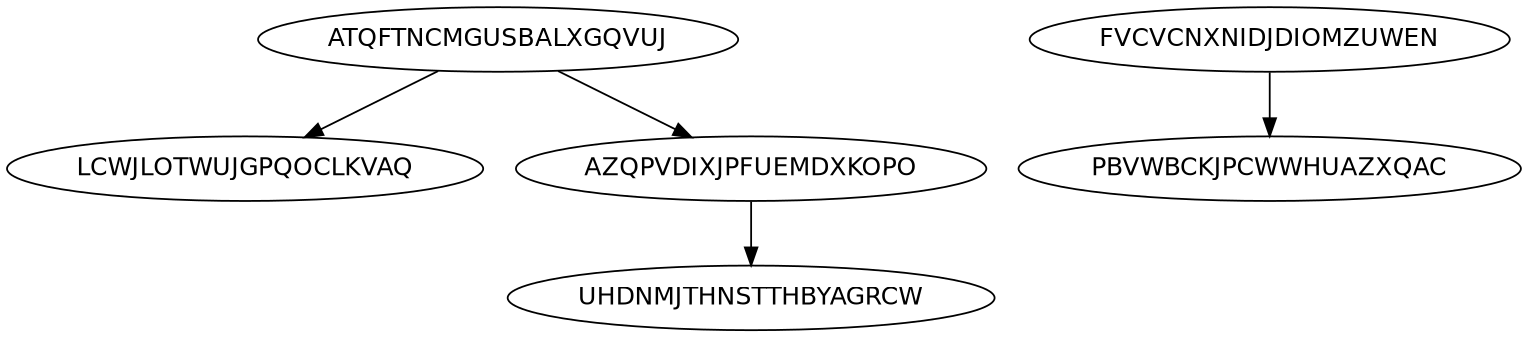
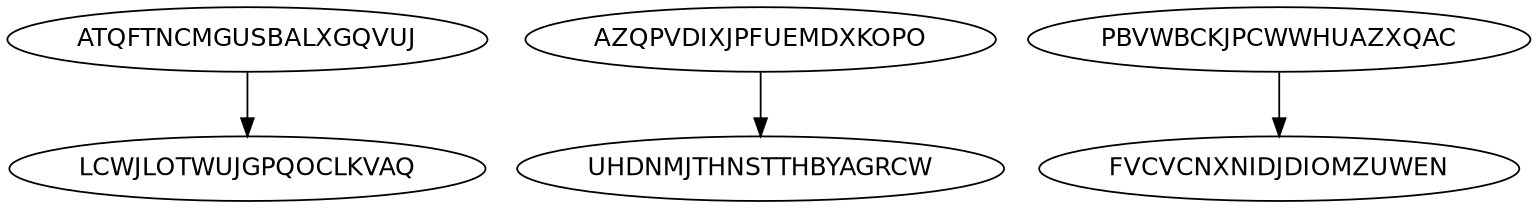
edge "FVCVCNXNIDJDIOMZUWEN" -> "PBVWBCKJPCWWHUAZXQAC": reversed
edge "ATQFTNCMGUSBALXGQVUJ" -> "AZQPVDIXJPFUEMDXKOPO": removed
